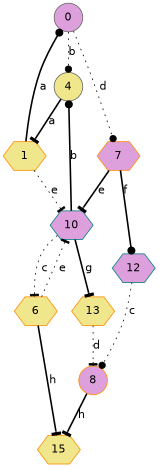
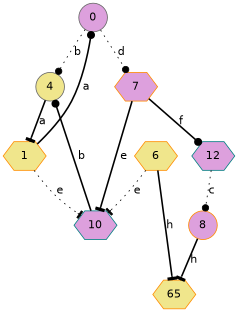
edge "10" -> "6": removed, label "c"
node "13": removed
node "15": label "15" -> "65"
